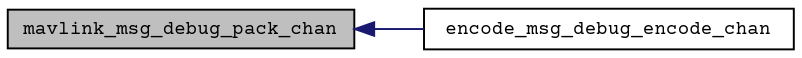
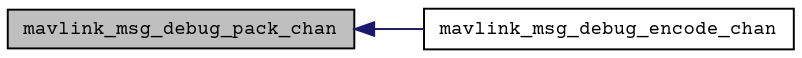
node "encode_msg_debug_encode_chan": label "encode_msg_debug_encode_chan" -> "mavlink_msg_debug_encode_chan"
